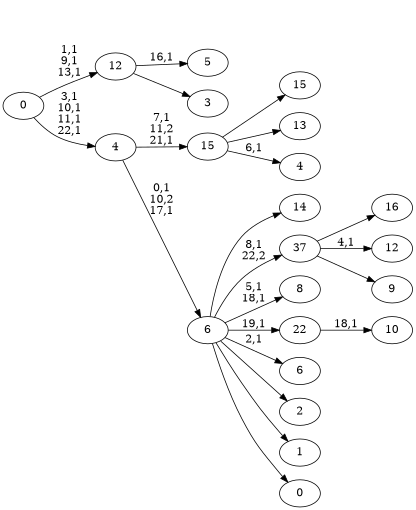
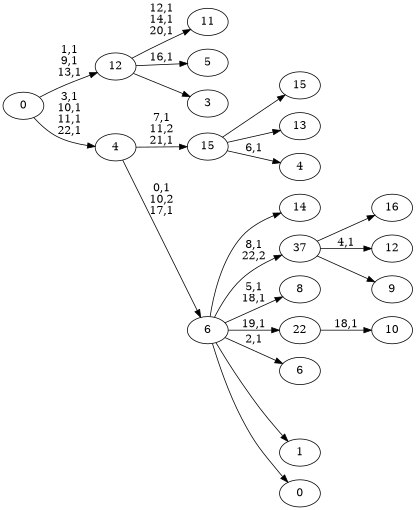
node "11": added
node "2": removed
